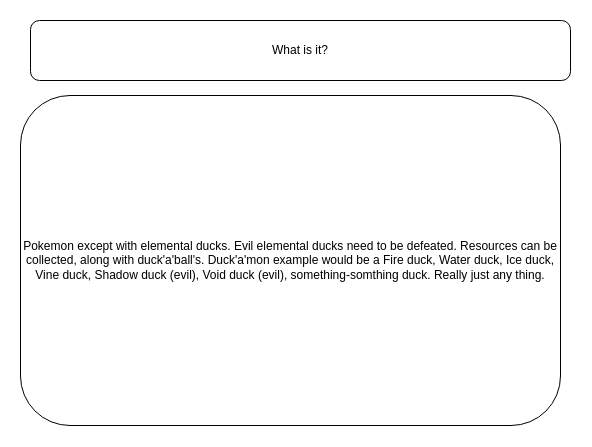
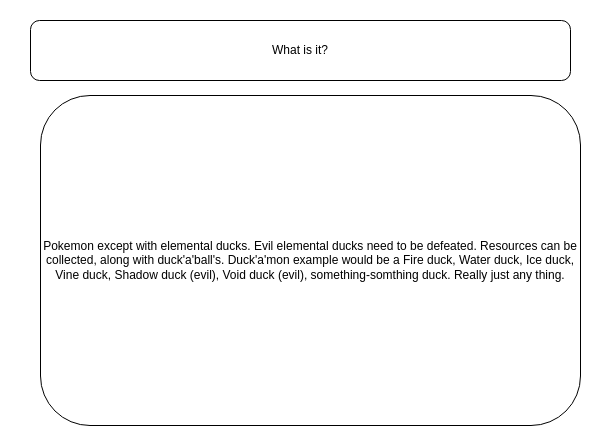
node "Pokemon except with elemental ducks. Evil elemental ducks need to be defeated. Resources can be collected, along with duck'a'ball's. Duck'a'mon example would be a Fire duck, Water duck, Ice duck, Vine duck, Shadow duck (evil), Void duck (evil), something-somthing duck. Really just any thing.": moved (291, 261) -> (311, 261)
